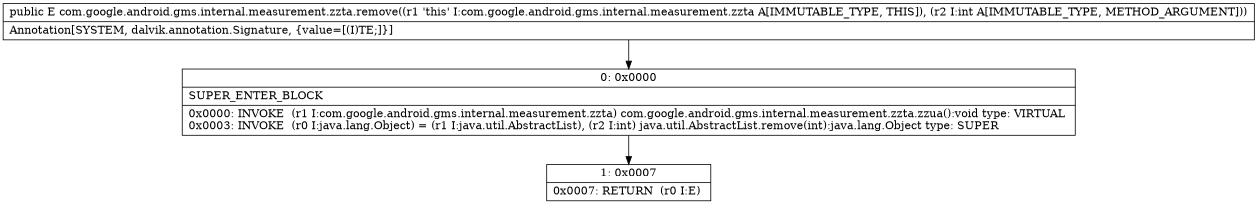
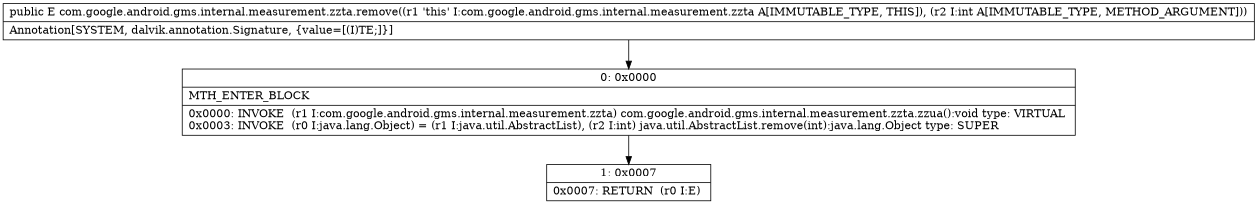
node "0: 0x0000": text "SUPER_ENTER_BLOCK" -> "MTH_ENTER_BLOCK"
